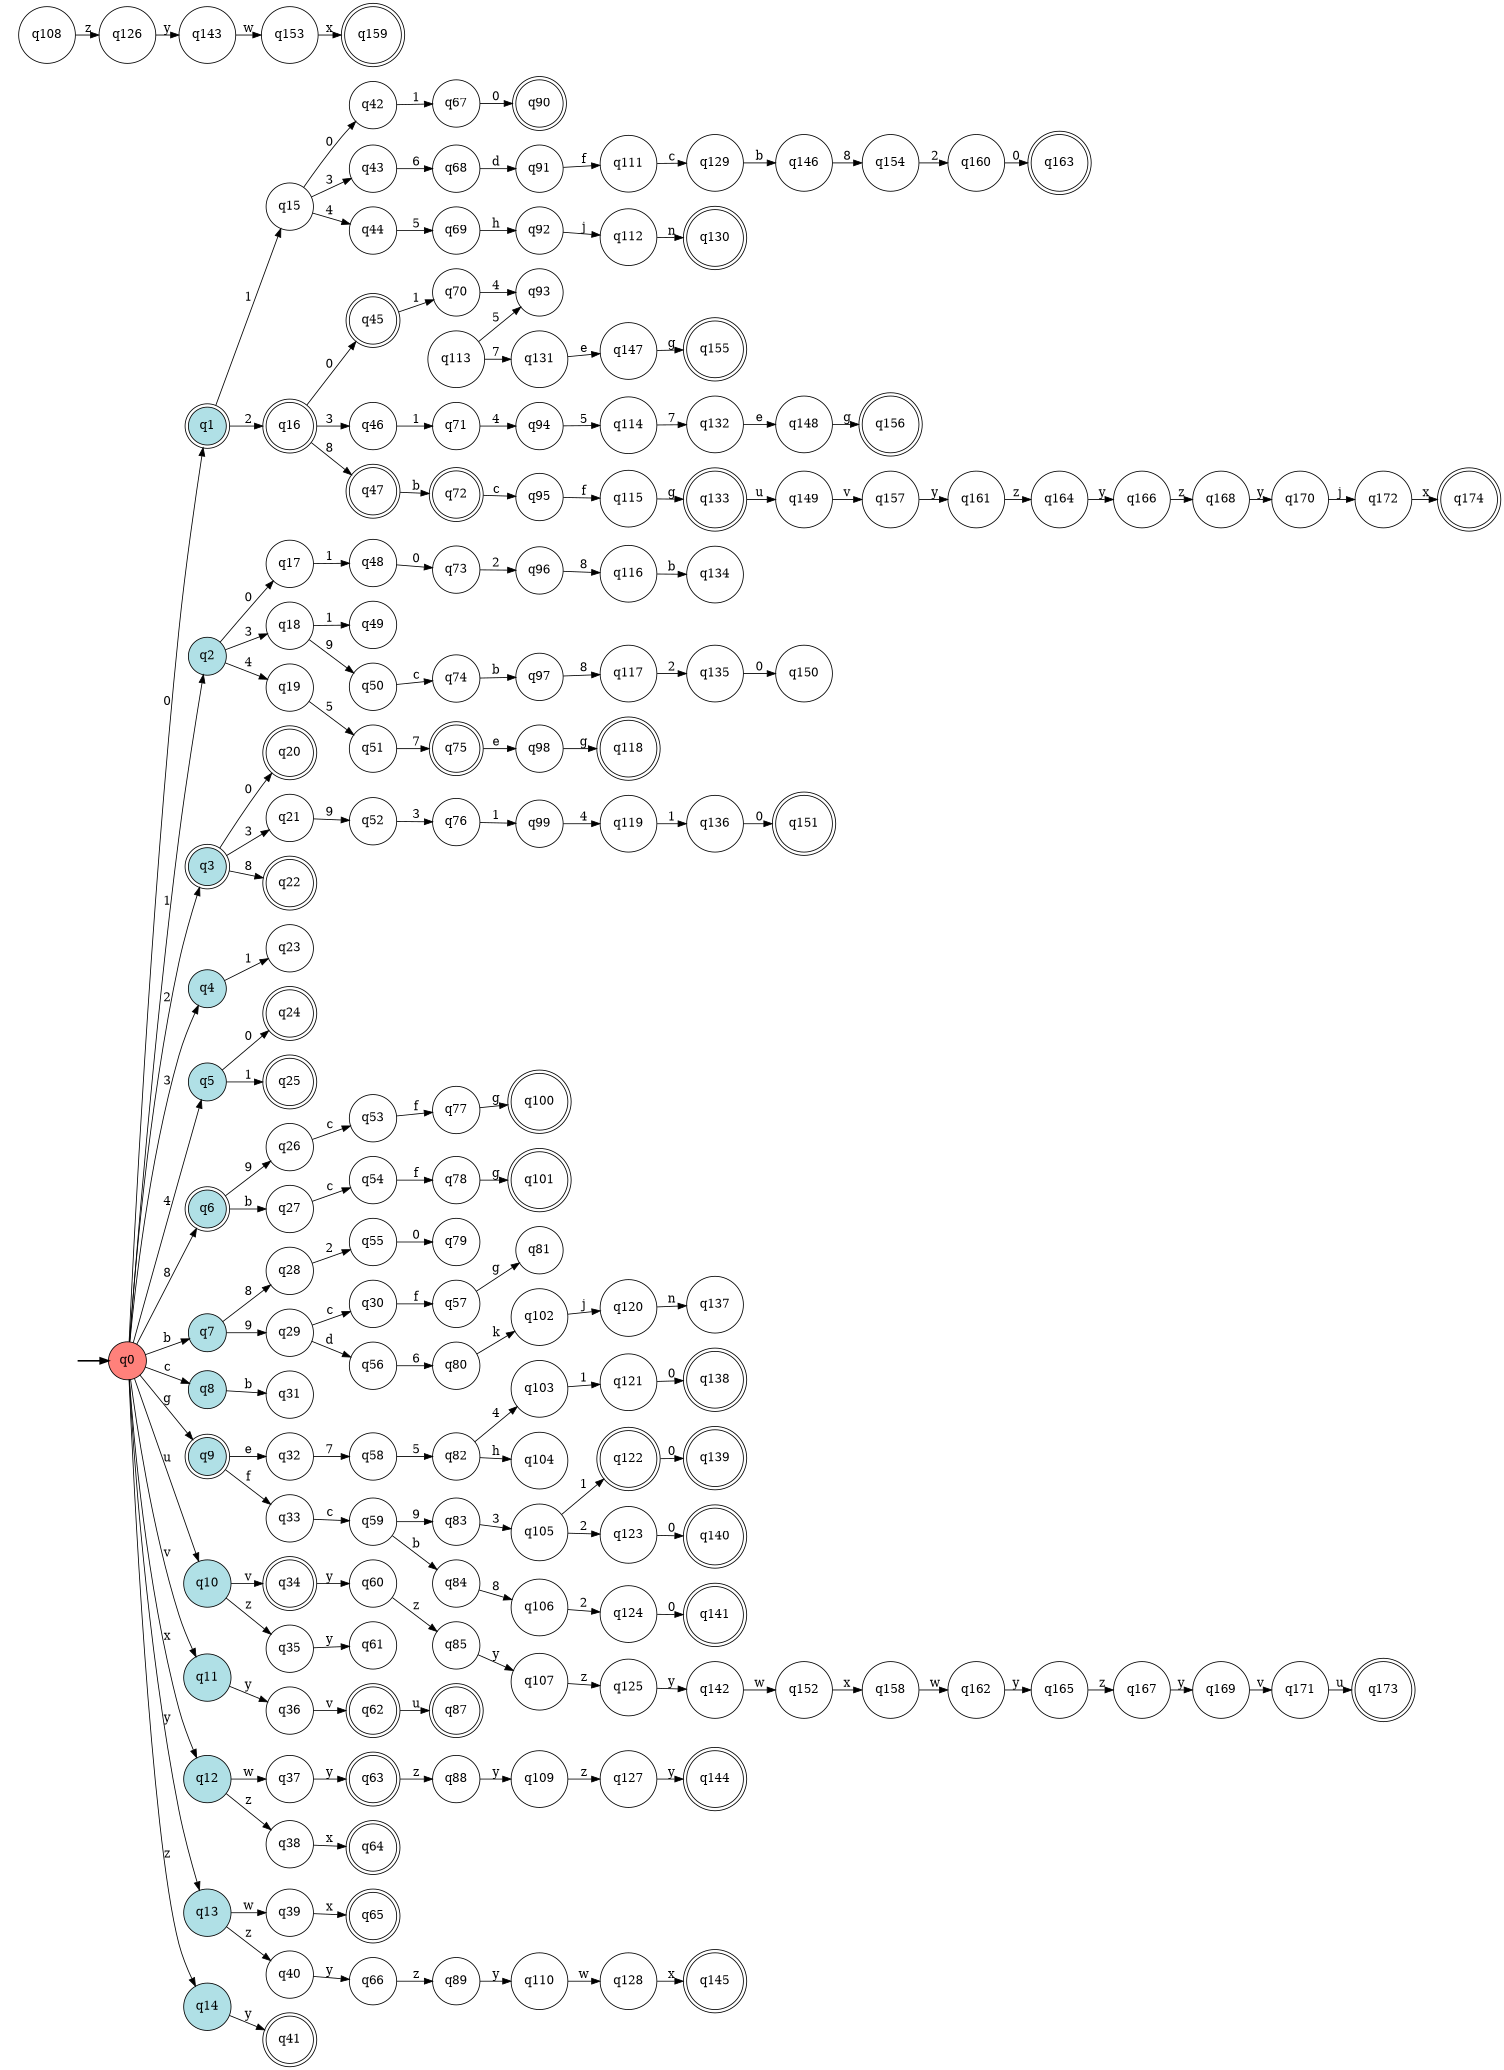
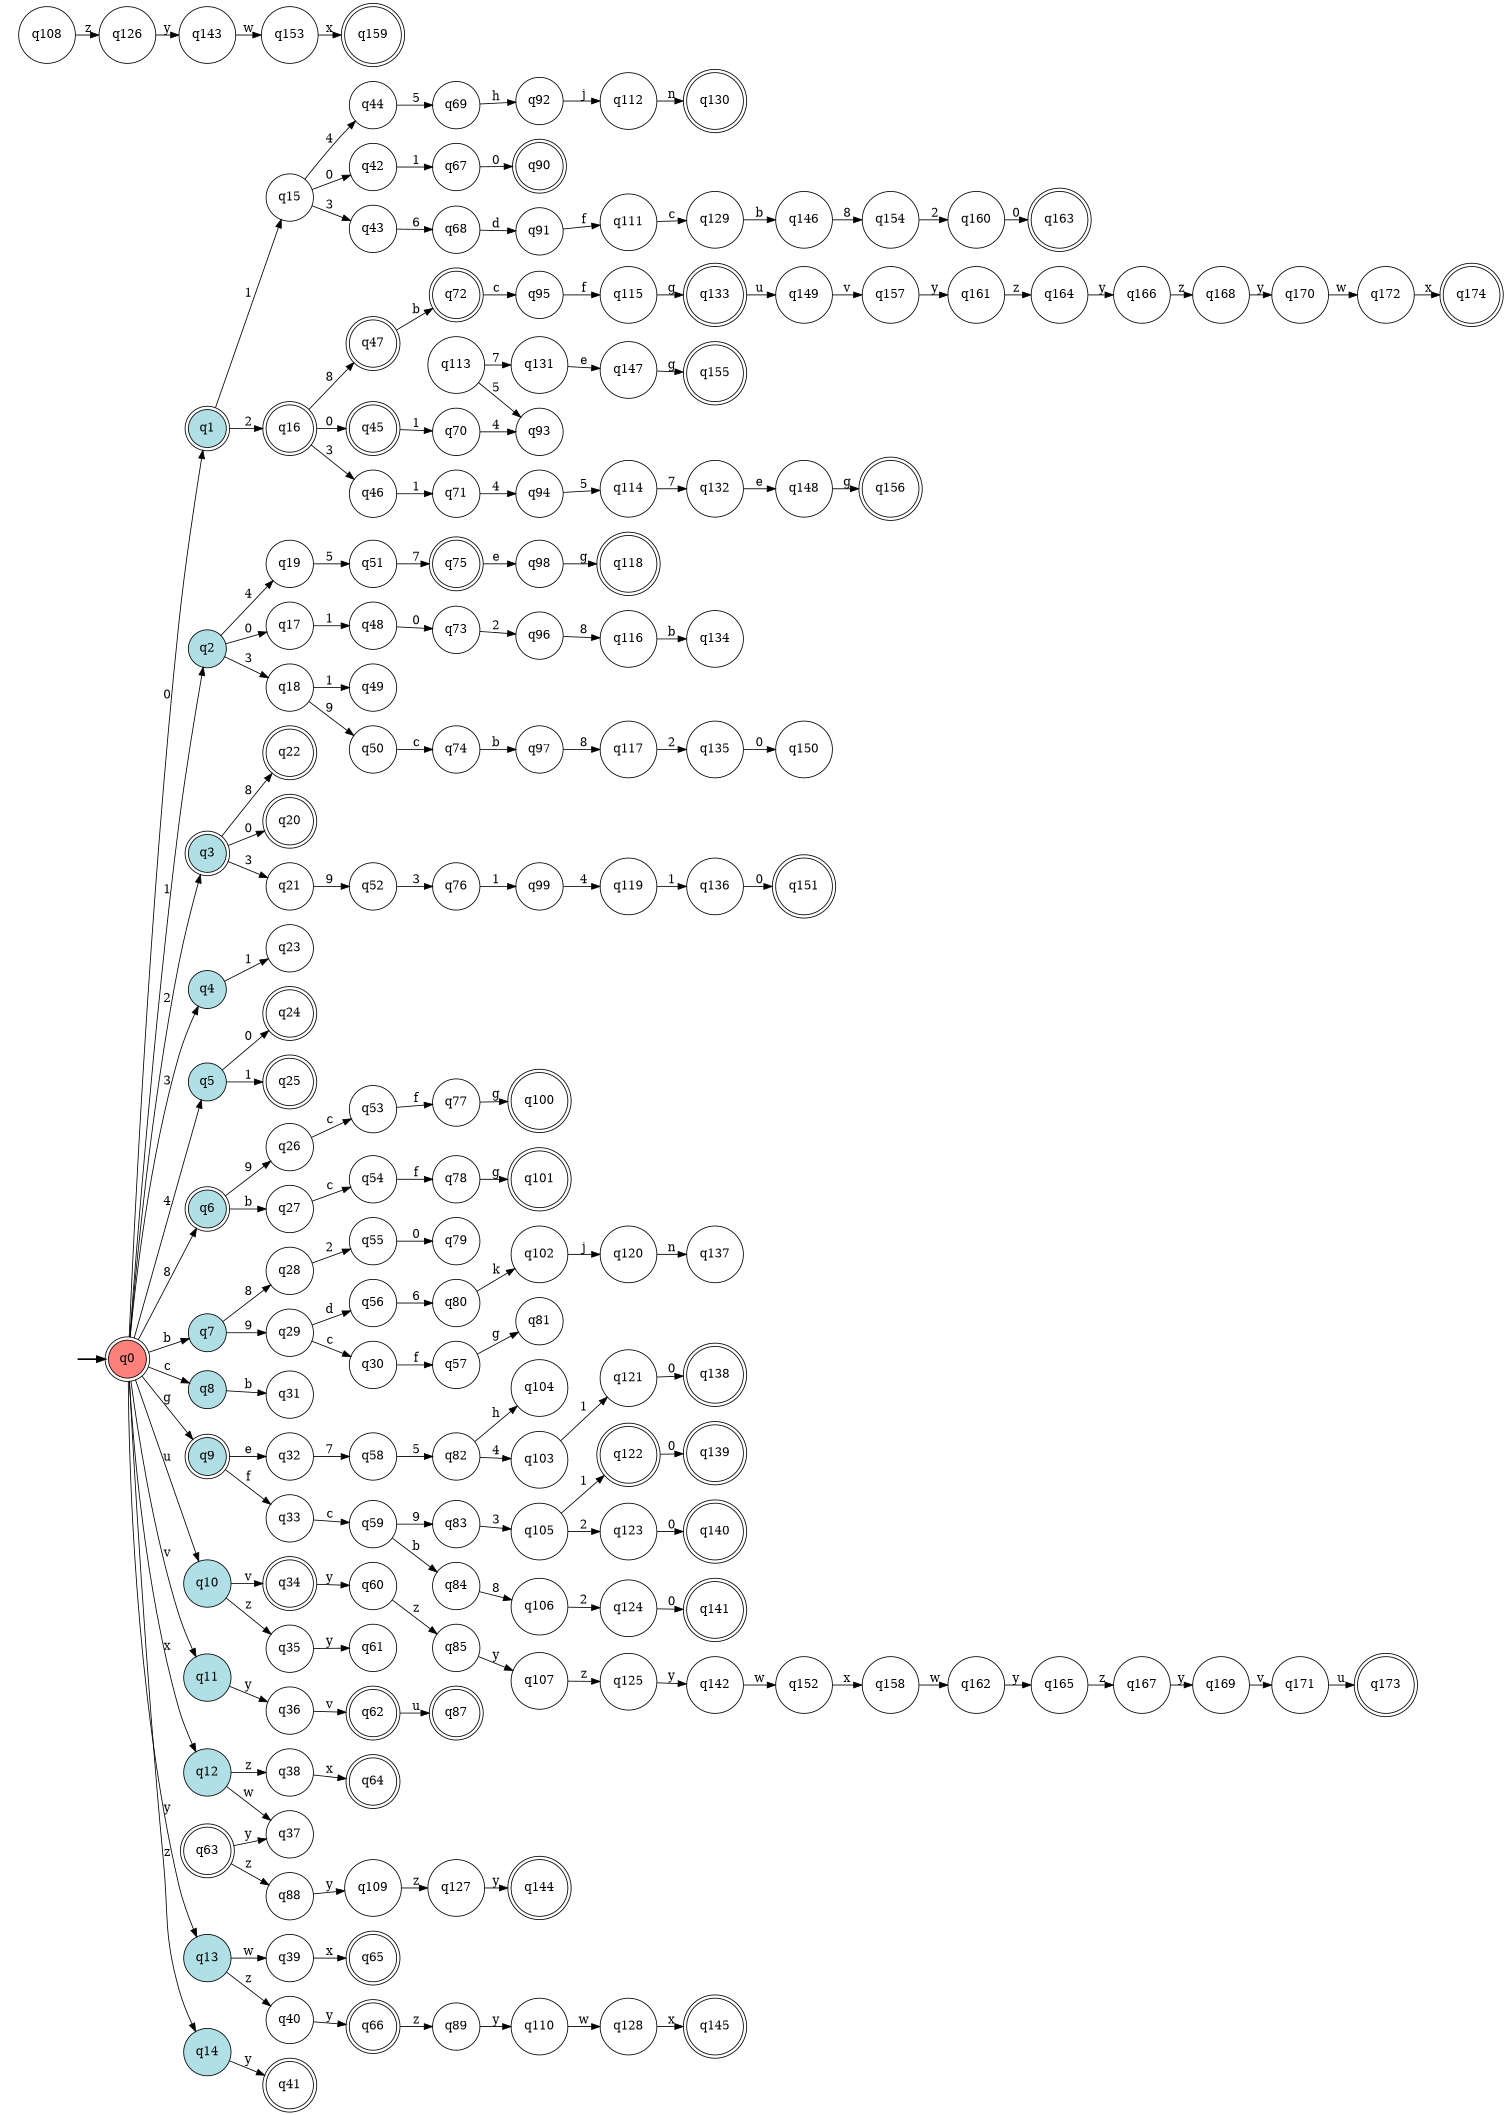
edge "q170" -> "q172": label "j" -> "w"
node "q0": shape circle -> doublecircle
edge "q37" -> "q63": reversed
node "q66": shape circle -> doublecircle
